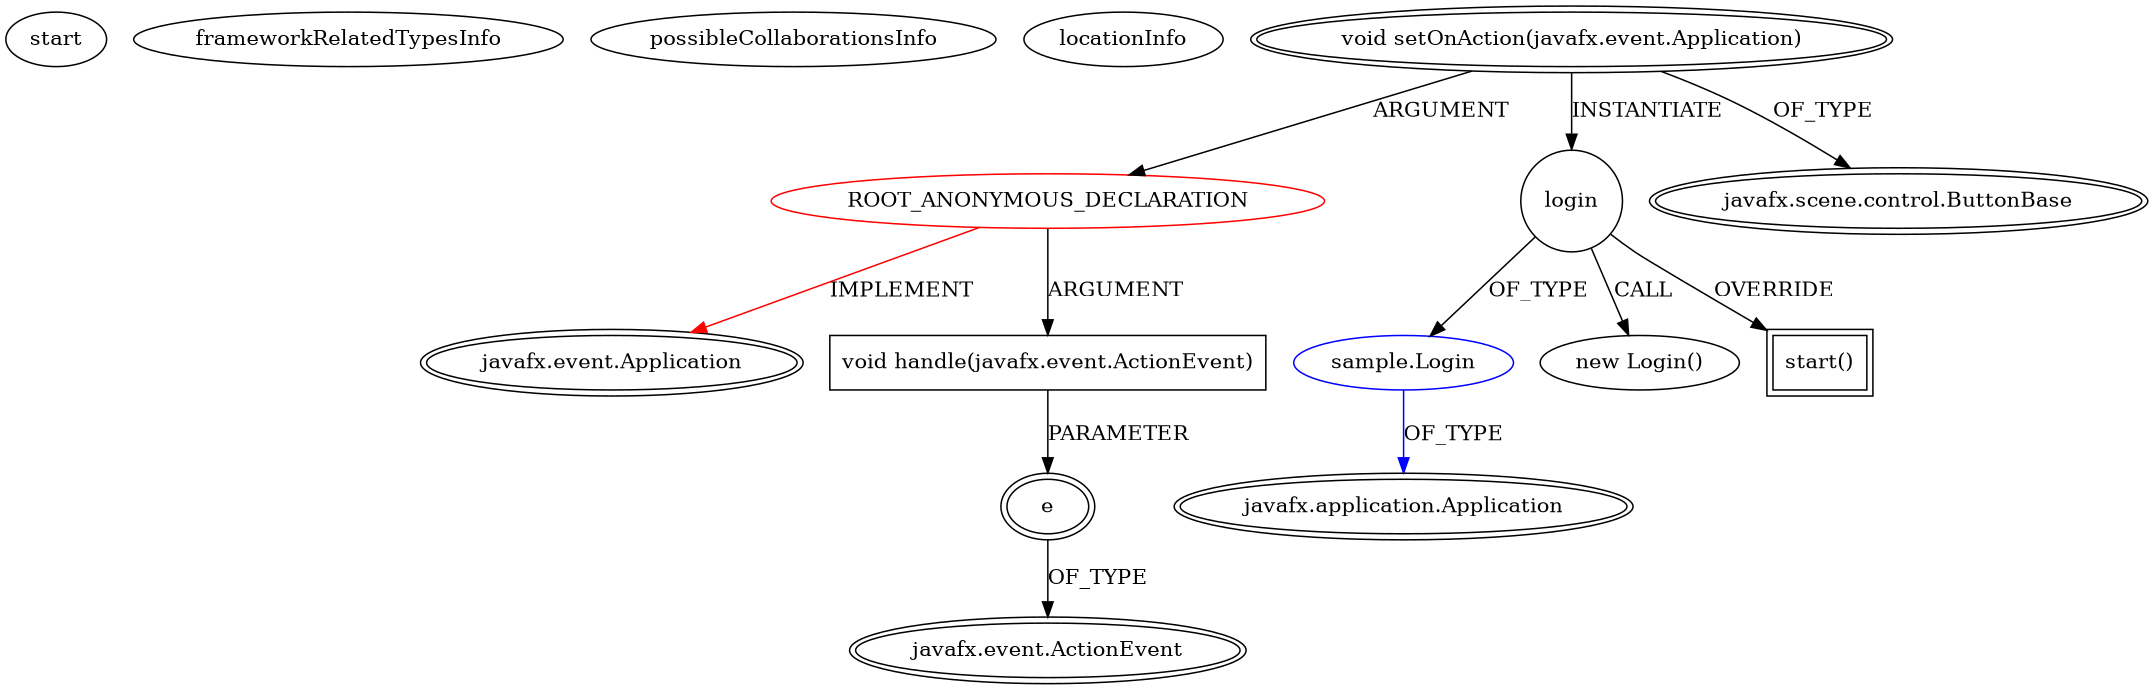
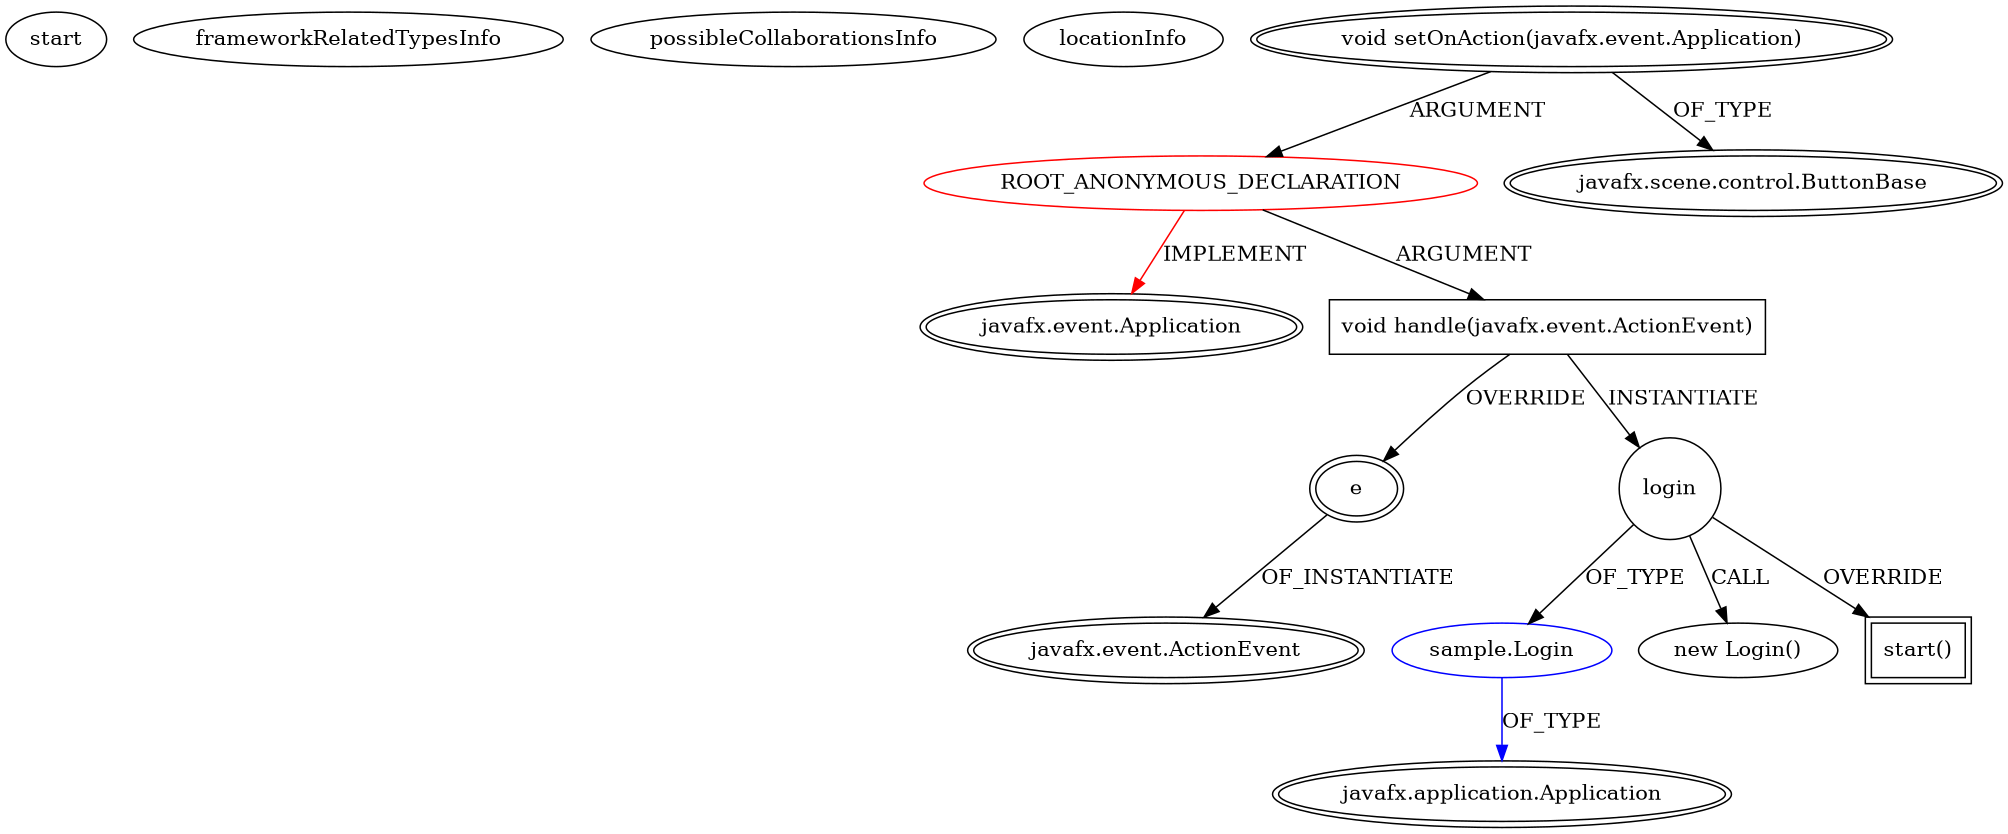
edge "void setOnAction(javafx.event.Application)" -> "login": now "void handle(javafx.event.ActionEvent)" -> "login"
edge "void handle(javafx.event.ActionEvent)" -> "e": label "PARAMETER" -> "OVERRIDE"
edge "e" -> "javafx.event.ActionEvent": label "OF_TYPE" -> "OF_INSTANTIATE"
